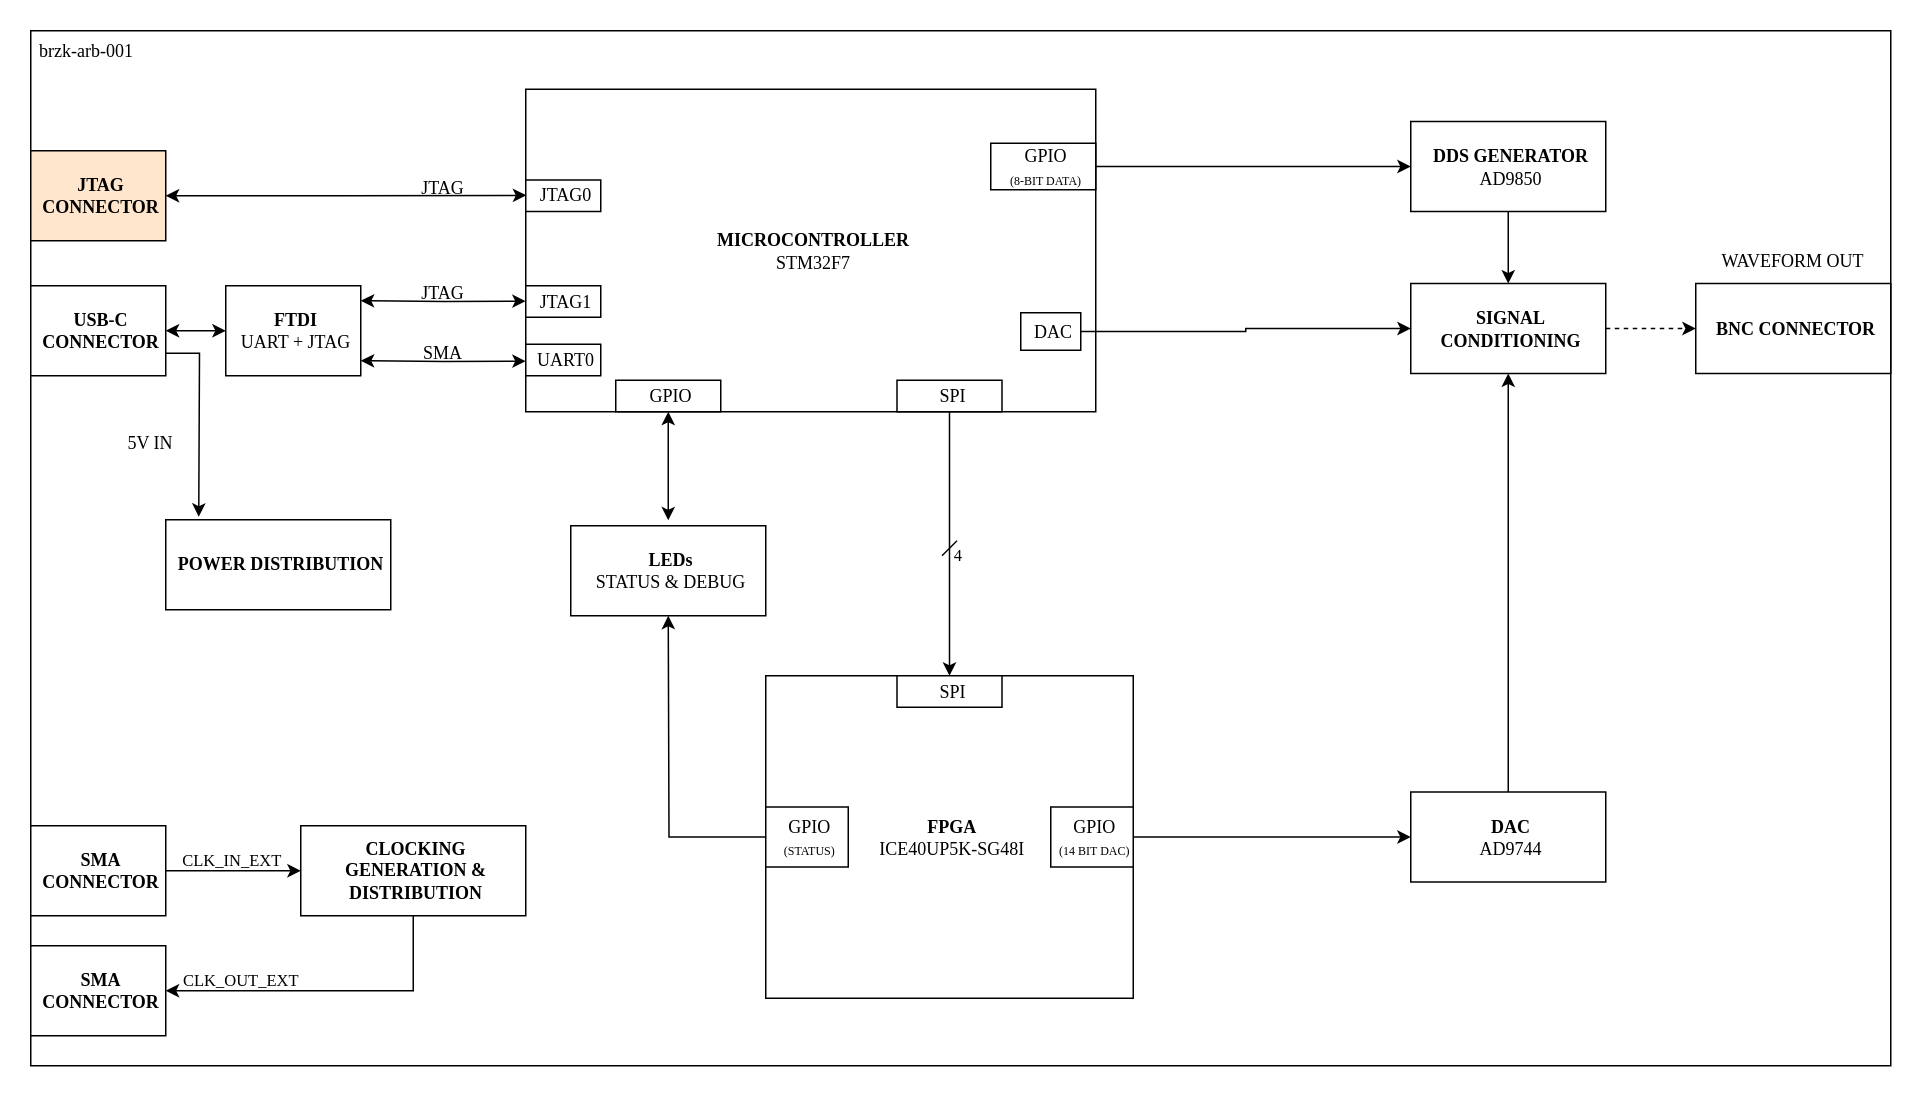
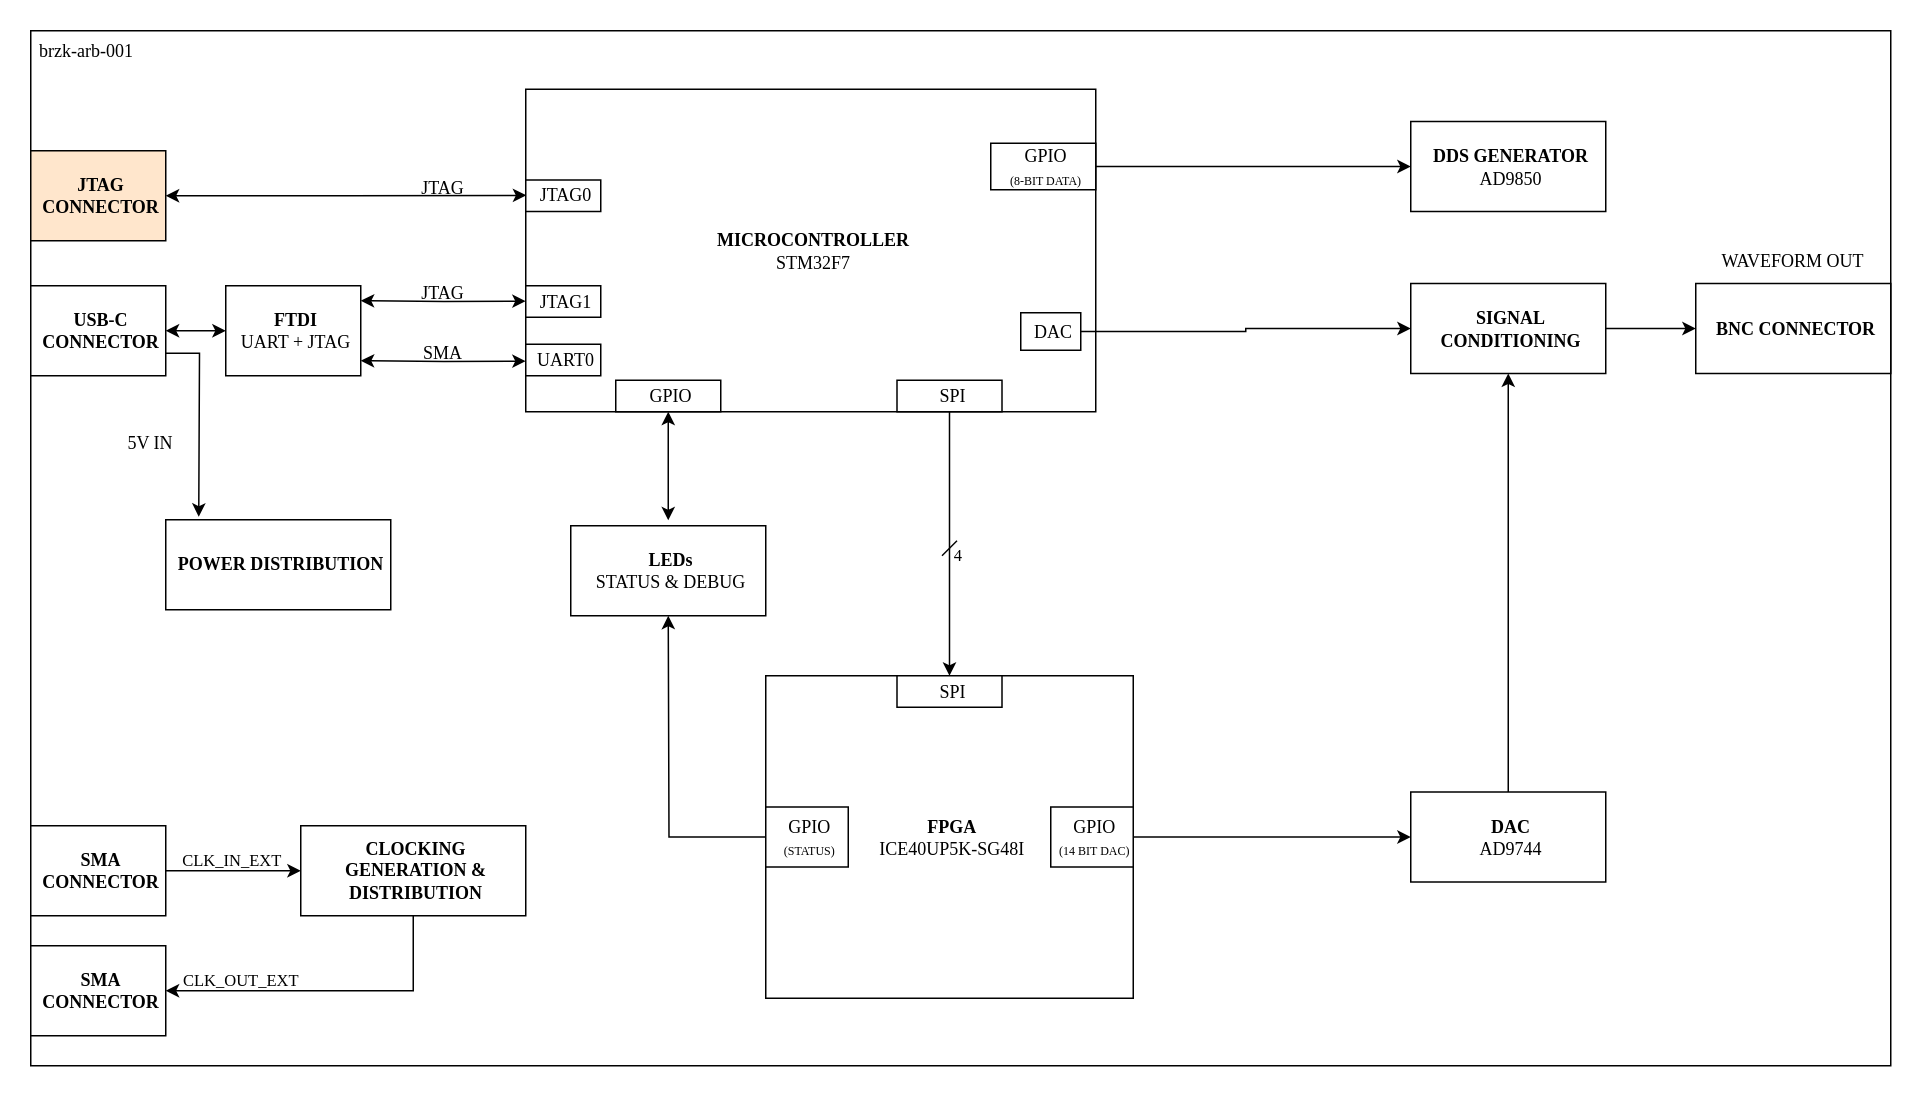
edge "DDS GENERATOR AD9850" -> "SIGNAL CONDITIONING": removed
edge "SIGNAL CONDITIONING" -> "BNC CONNECTOR": style dashed -> solid
